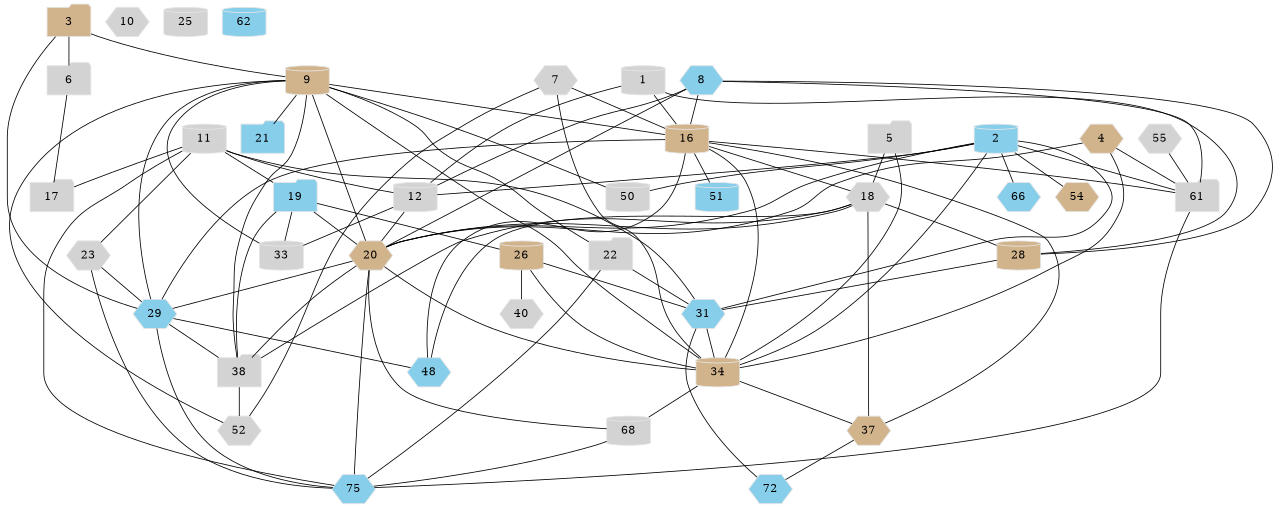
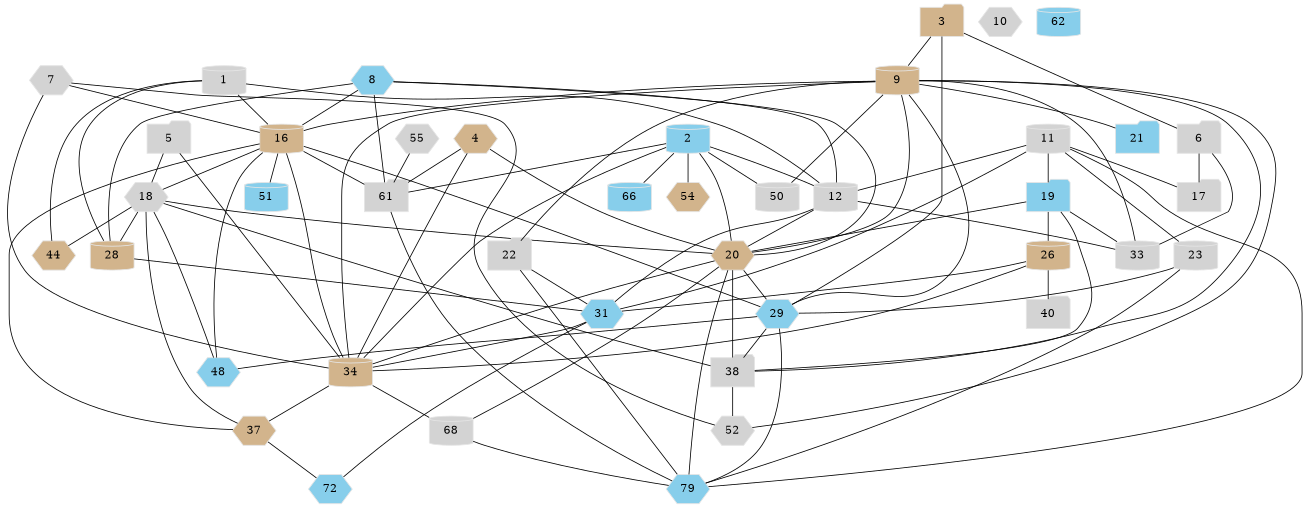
node "25": removed
node "66": shape hexagon -> cylinder
edge "6" -- "33": added
edge "2" -- "31": now "12" -- "31"
node "44": added
node "23": shape hexagon -> cylinder
node "40": shape hexagon -> folder
node "75": label "75" -> "79"
